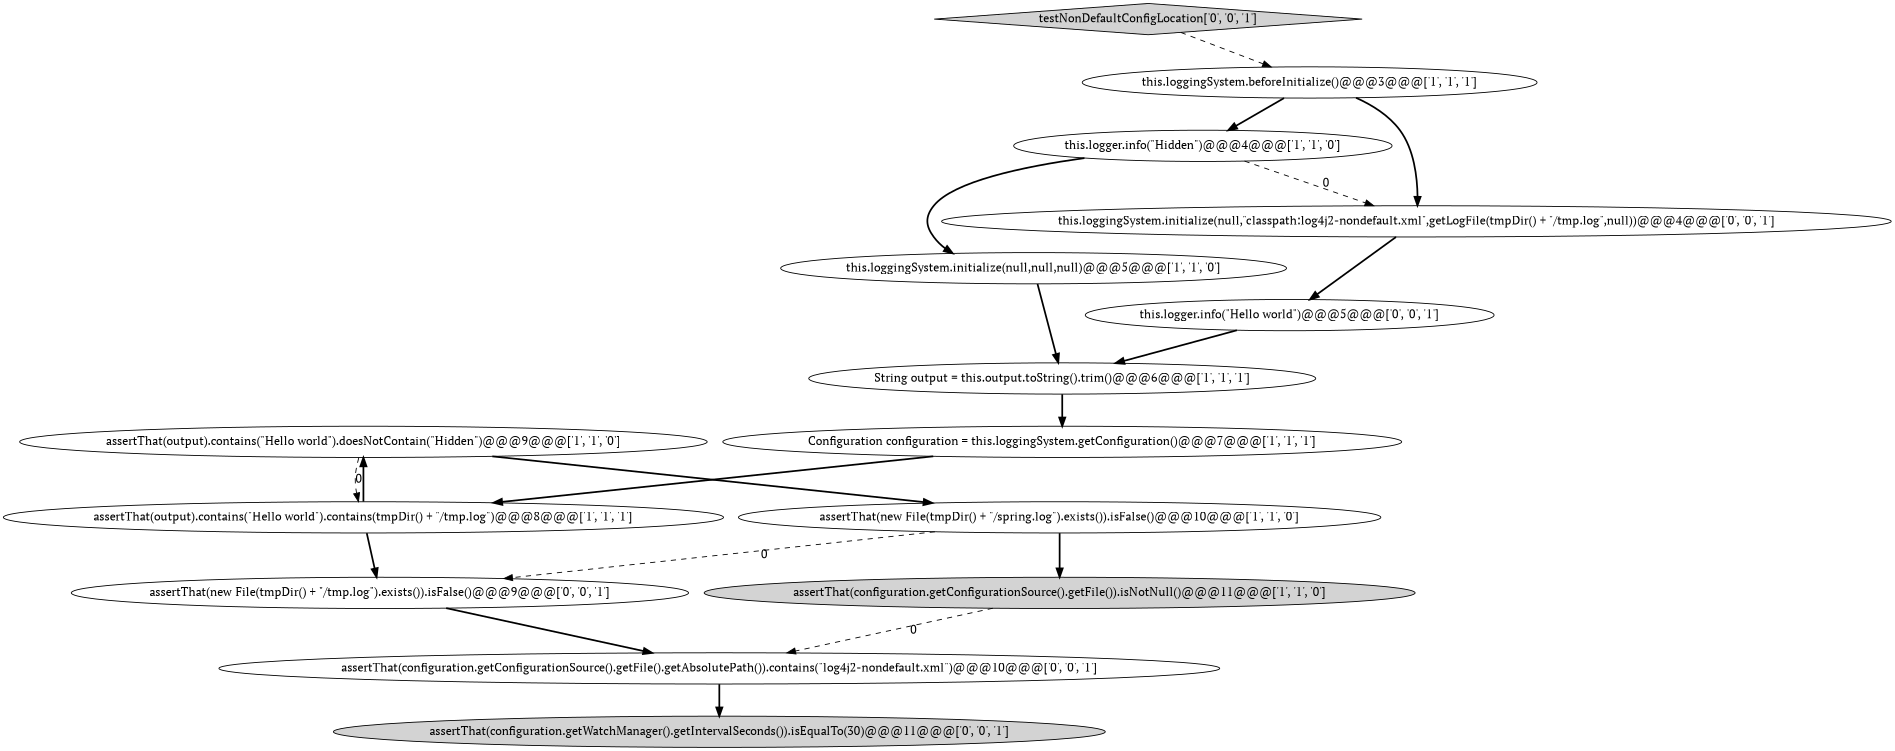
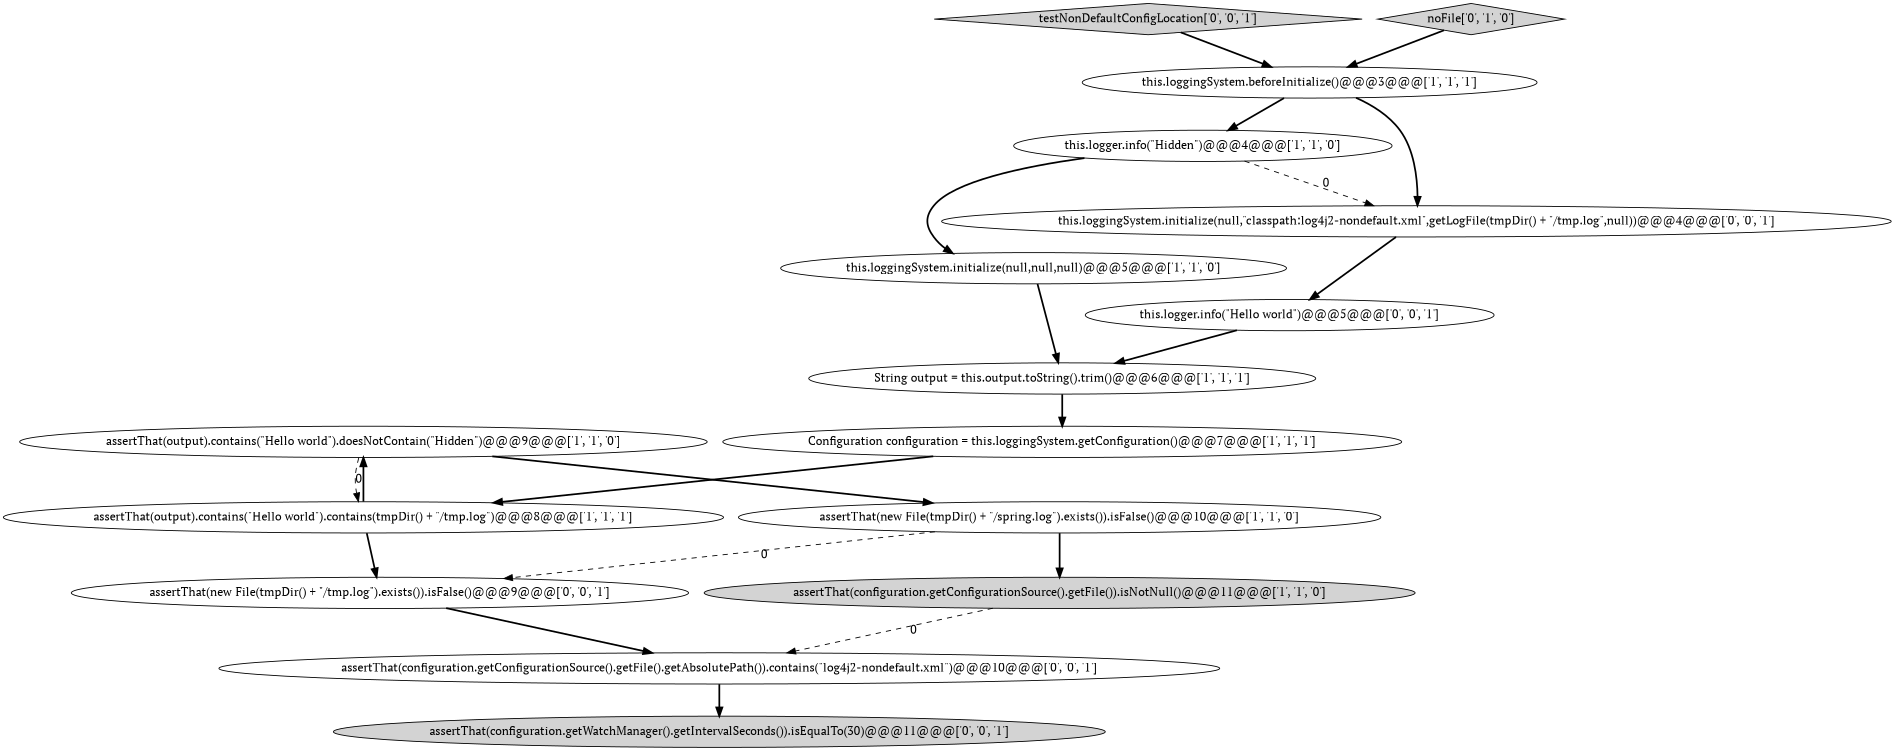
node "noFile['0', '1', '0']": added
edge "testNonDefaultConfigLocation['0', '0', '1']" -> "this.loggingSystem.beforeInitialize()@@@3@@@['1', '1', '1']": style dashed -> bold
